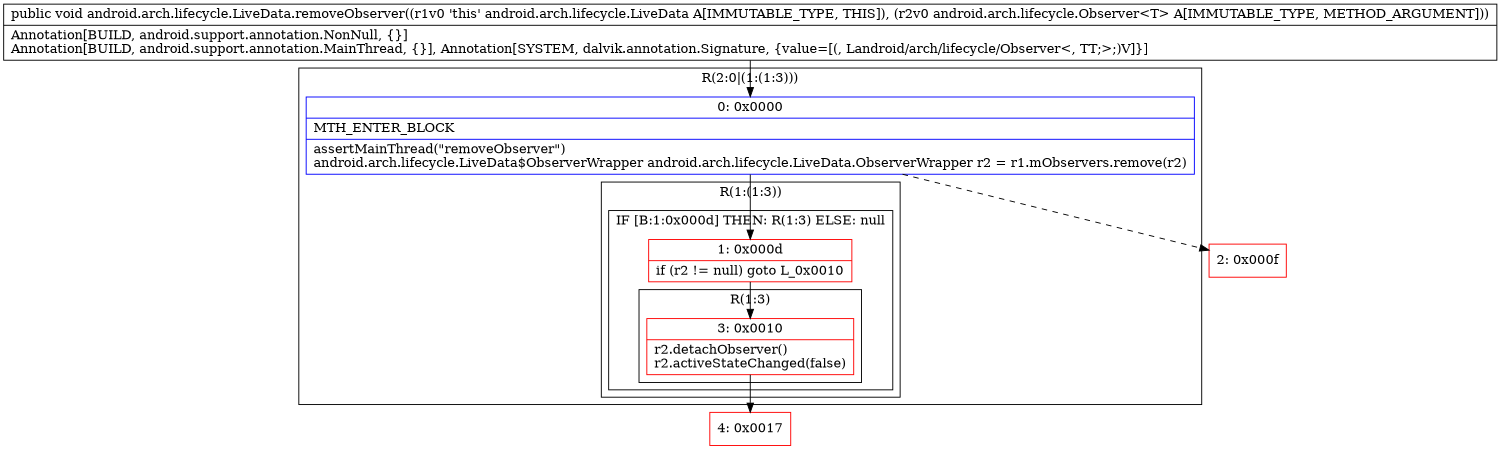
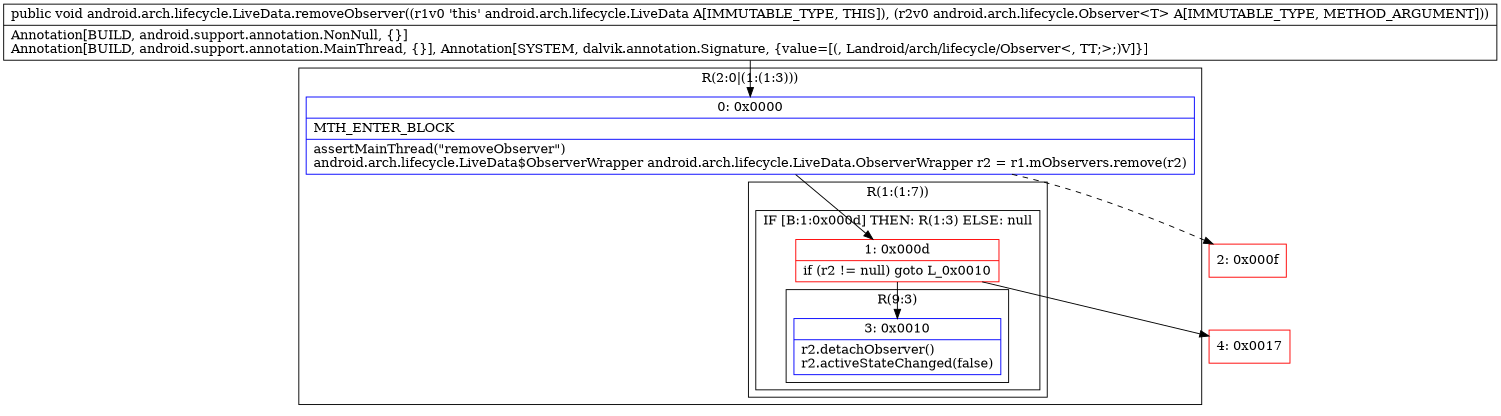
cluster "R(1:(1:3))": label "R(1:(1:3))" -> "R(1:(1:7))"
cluster "R(1:3)": label "R(1:3)" -> "R(9:3)"
node "3: 0x0010": color red -> blue
edge "3: 0x0010" -> "4: 0x0017": now "1: 0x000d" -> "4: 0x0017"
